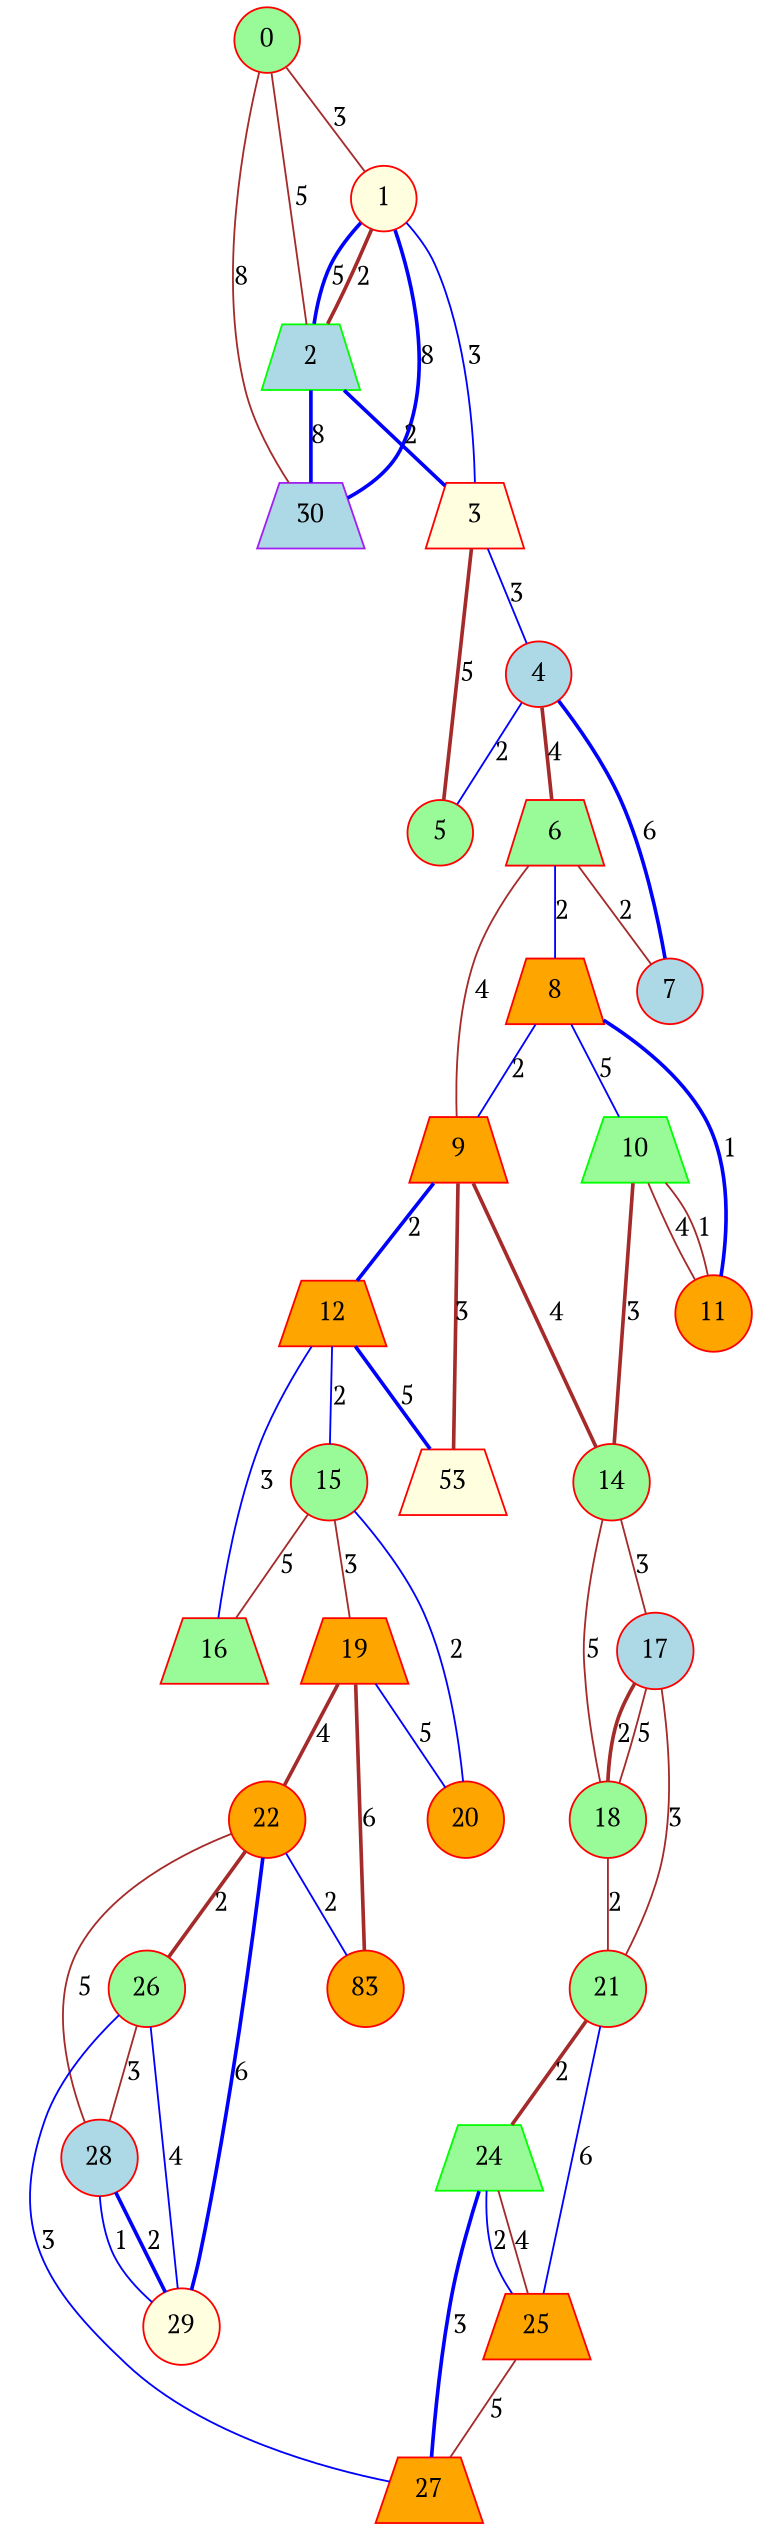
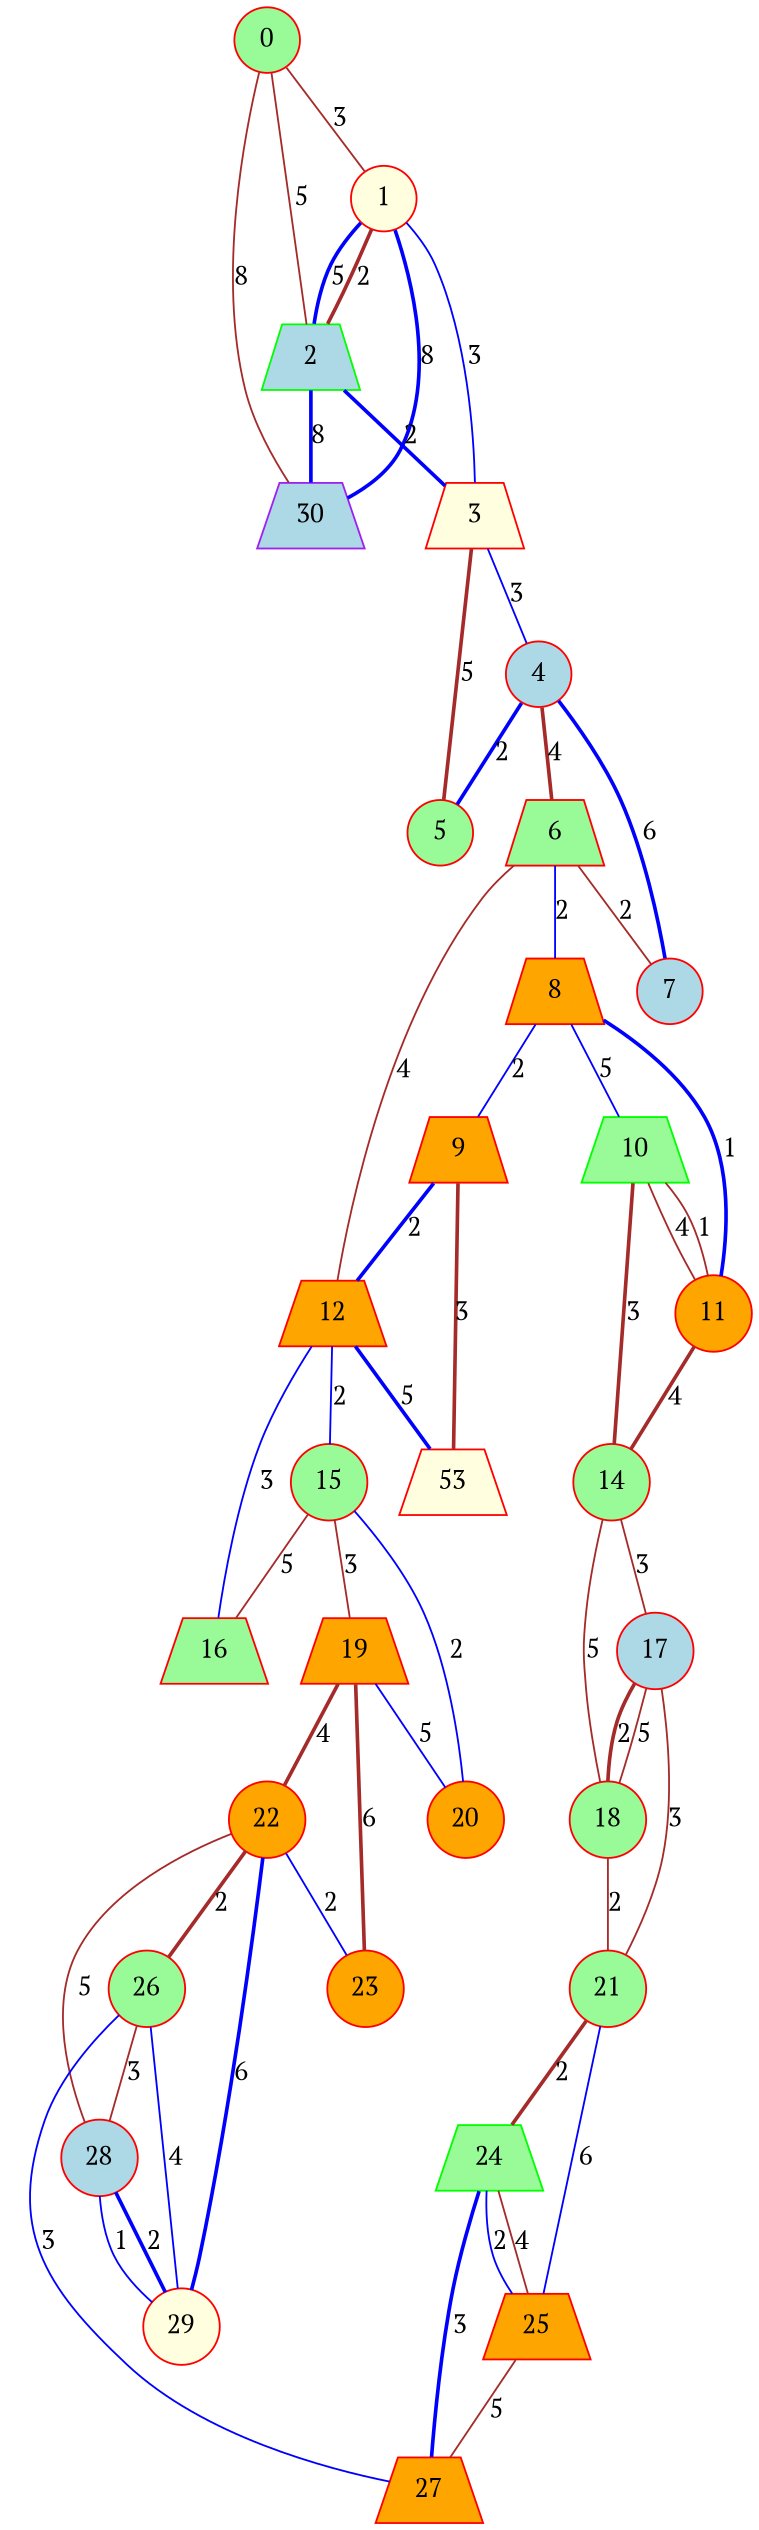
edge "4" -- "5": style solid -> bold
edge "6" -- "9": now "6" -- "12"
edge "9" -- "14": now "11" -- "14"
node "83": label "83" -> "23"
